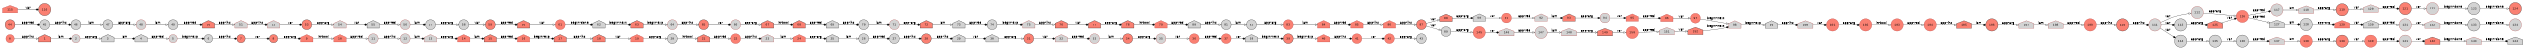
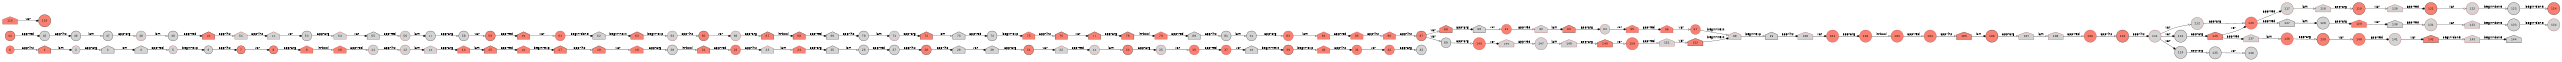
node "53": fillcolor salmon -> lightgrey
node "75": fillcolor lightgrey -> salmon
edge "136" -> "137": now "125" -> "137"
